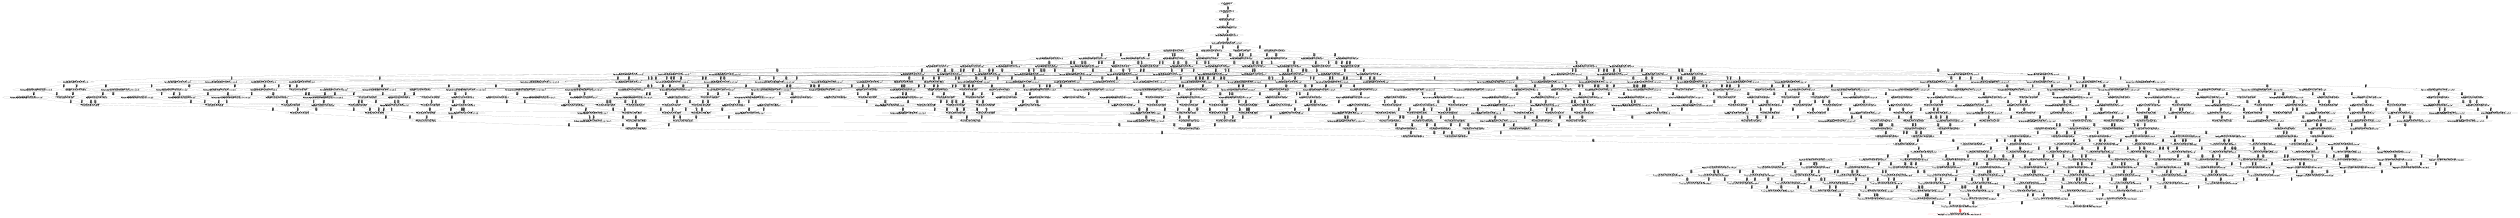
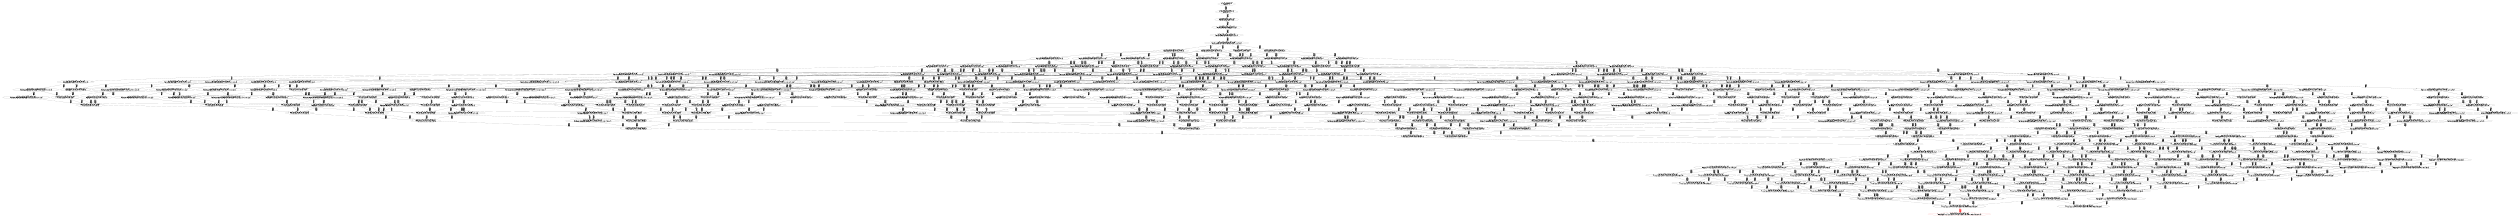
edge "S2: [39, 39] [39, 39] [39, 49] [92, 116] {T0J1:92-116}{1, 2}" -> "S1: [0, 0] [0, 0] [0, 0] [39, 49] {T0J0:39-49}{1}": reversed
